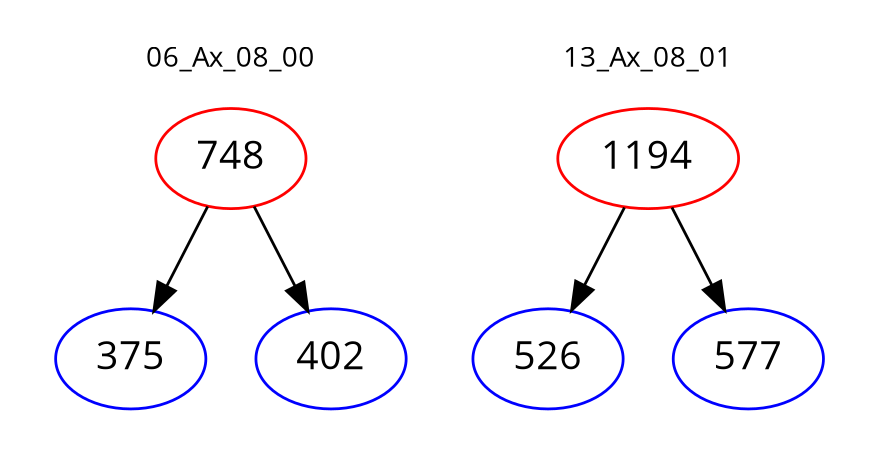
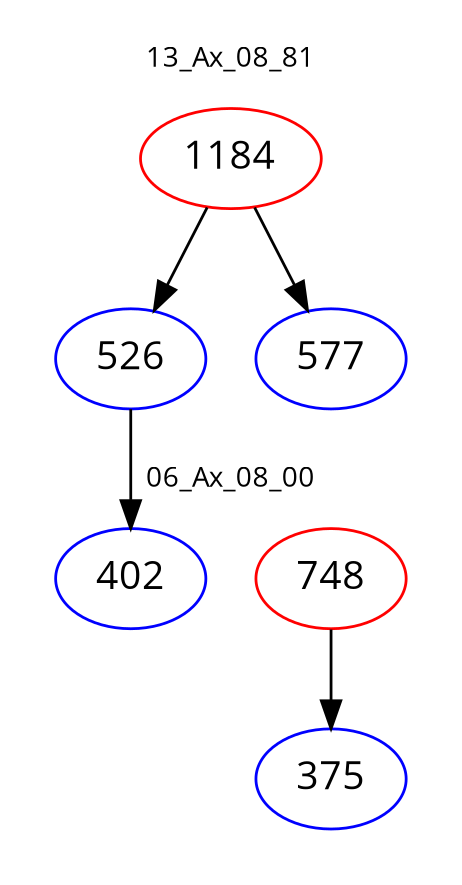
cluster "13_Ax_08_01": label "13_Ax_08_01" -> "13_Ax_08_81"
node "1194": label "1194" -> "1184"
edge "748" -> "402": now "526" -> "402"
